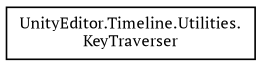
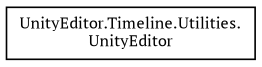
node "UnityEditor.Timeline.Utilities. KeyTraverser": label "UnityEditor.Timeline.Utilities. KeyTraverser" -> "UnityEditor.Timeline.Utilities. UnityEditor"
